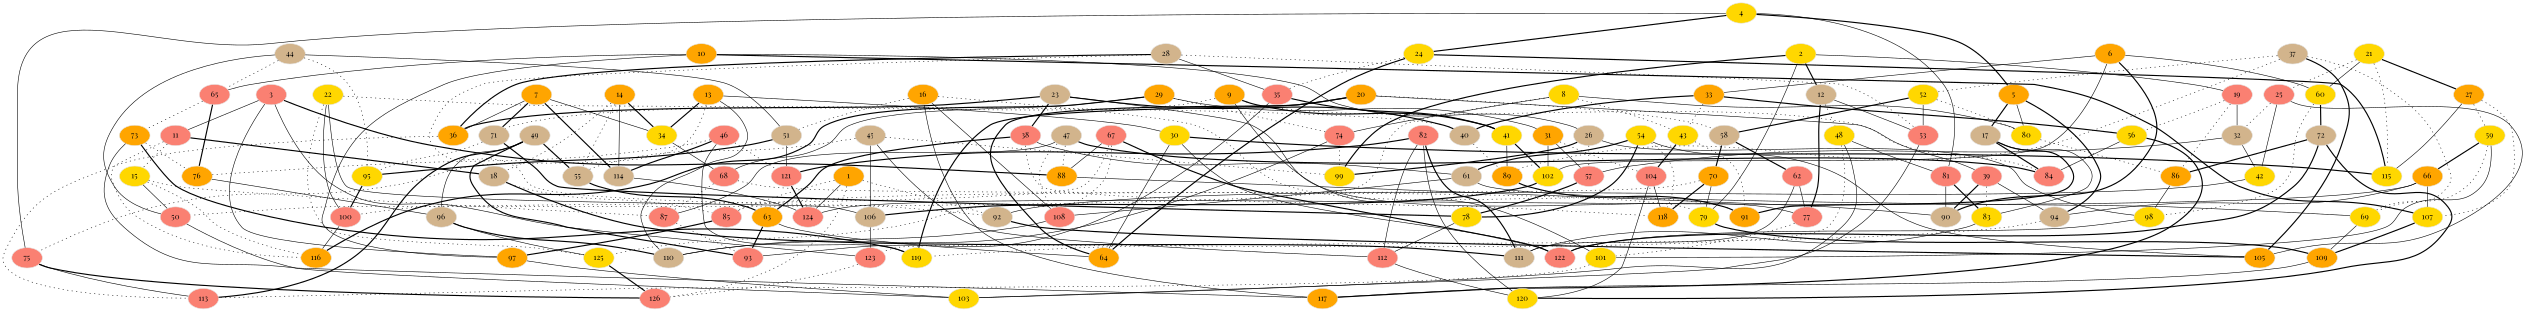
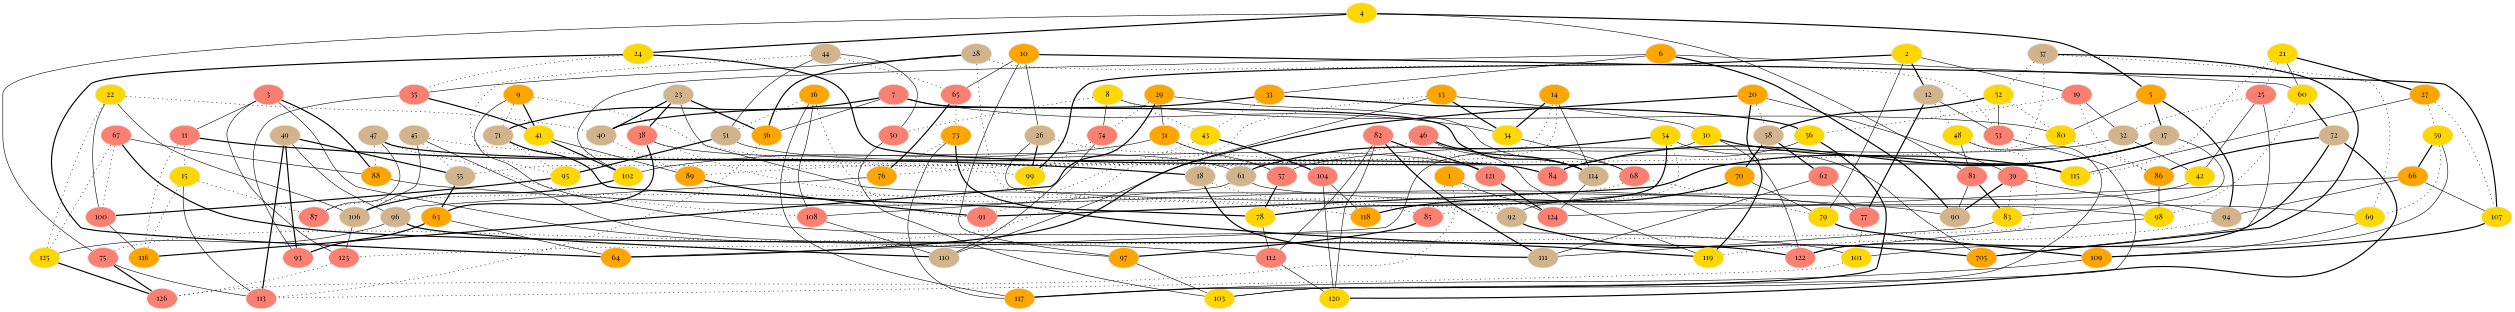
node "7": fillcolor orange -> salmon
edge "15" -- "50": now "15" -- "113"
node "91": fillcolor orange -> salmon
node "105": label "105" -> "705"
